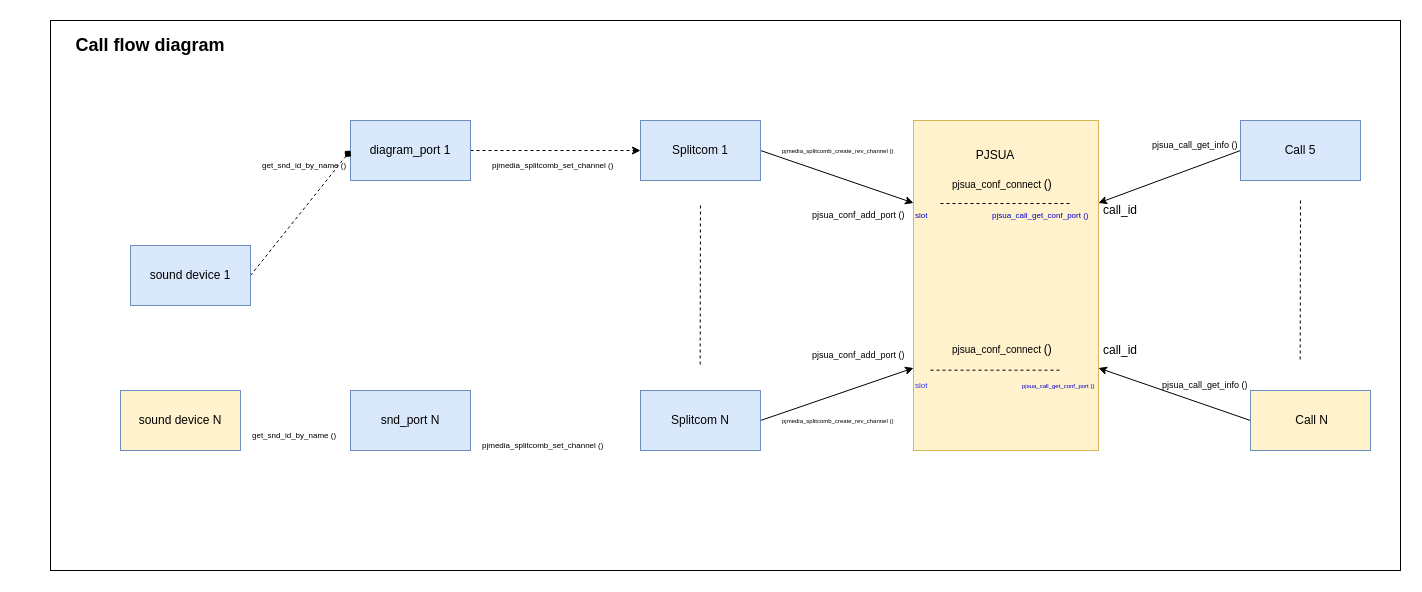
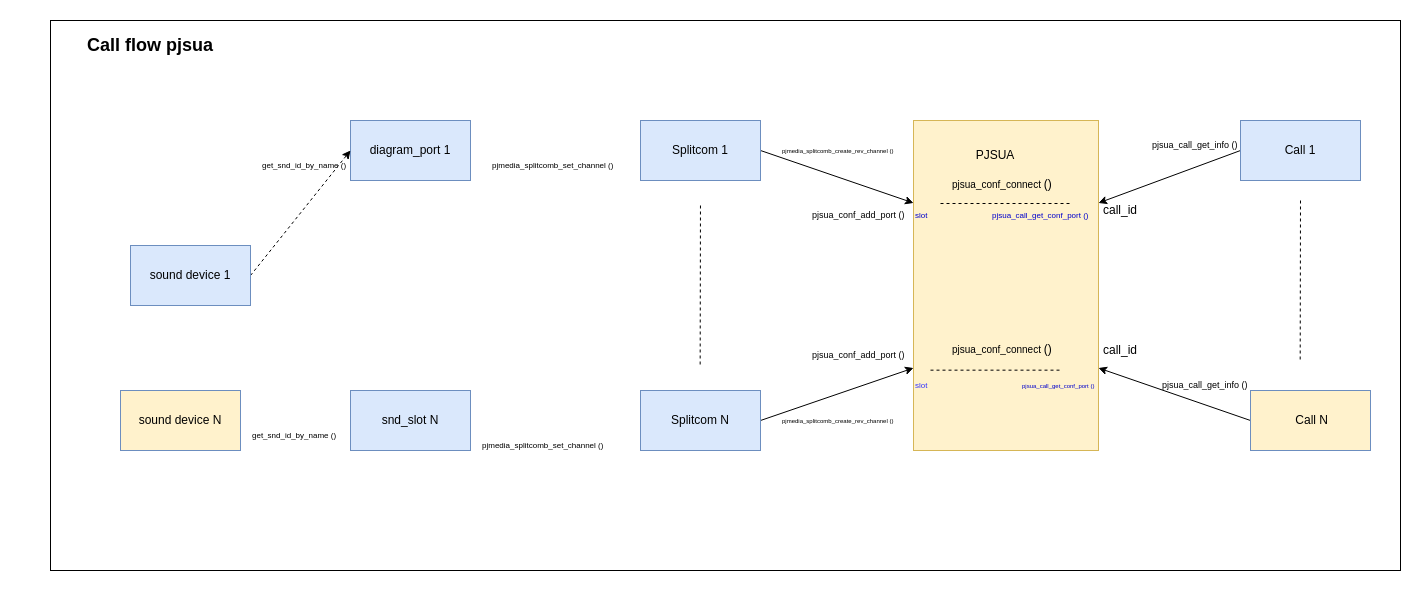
node "Call flow diagram": label "Call flow diagram" -> "Call flow pjsua"
edge "diagram_port 1" -> "Splitcom 1": removed
node "Call 5": label "Call 5" -> "Call 1"
edge "sound device 1" -> "diagram_port 1": arrowhead diamond -> classic
node "snd_port N": label "snd_port N" -> "snd_slot N"
